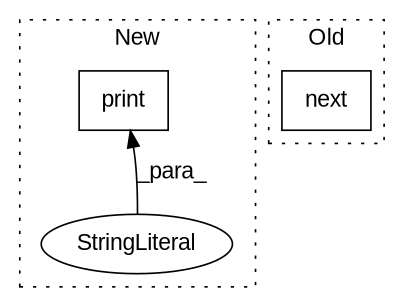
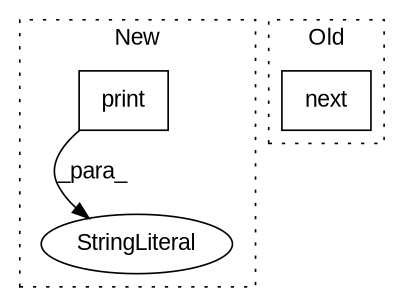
edge "StringLiteral" -> "print": reversed
